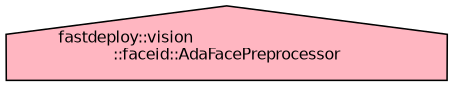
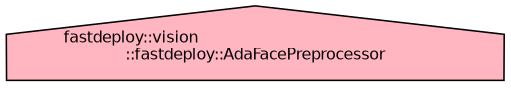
node "fastdeploy::vision ::faceid::AdaFacePreprocessor": label "fastdeploy::vision ::faceid::AdaFacePreprocessor" -> "fastdeploy::vision ::fastdeploy::AdaFacePreprocessor"
